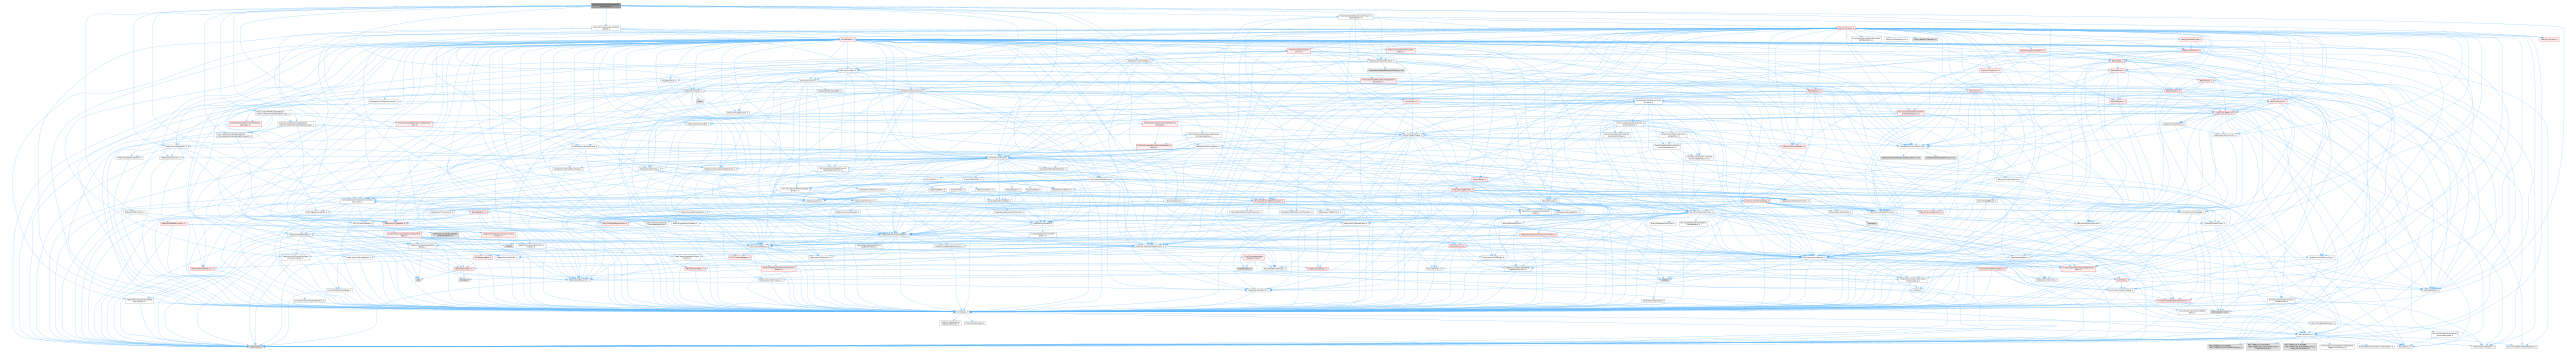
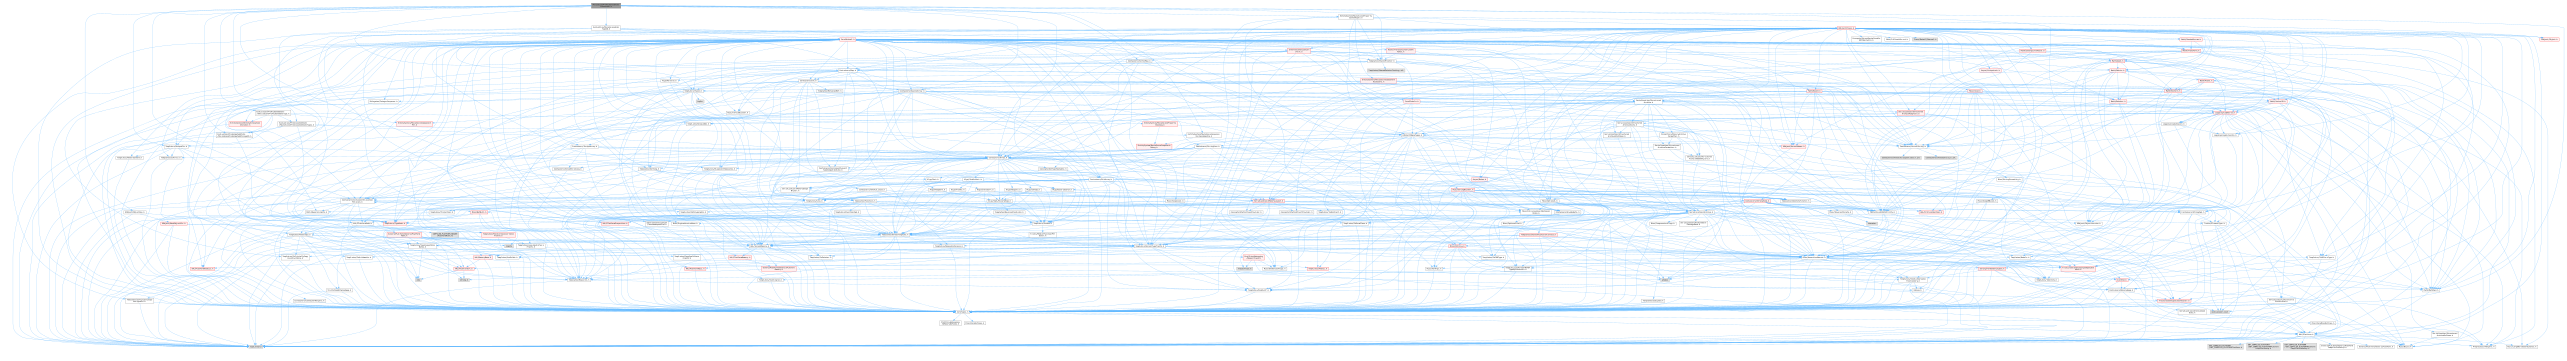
node "Templates/CopyQualifiers AndRefsFromTo.h": removed
